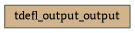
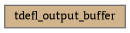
node "tdefl_output_output": label "tdefl_output_output" -> "tdefl_output_buffer"
